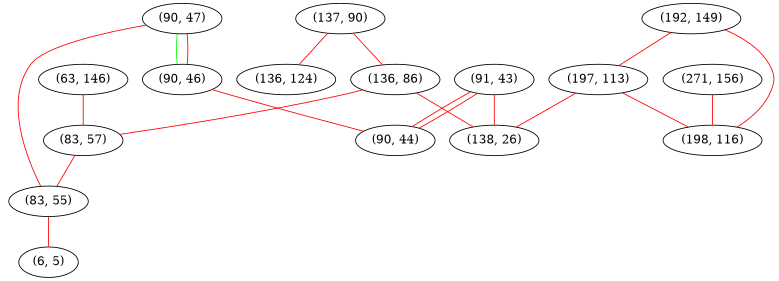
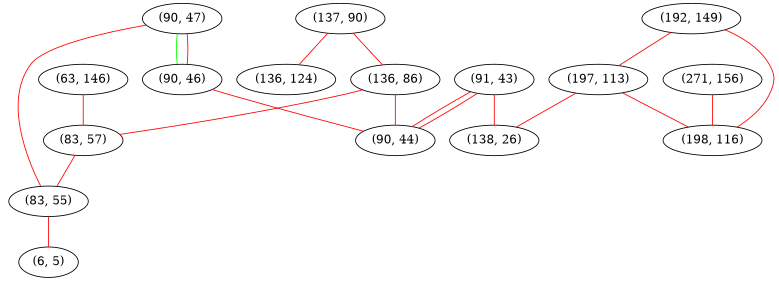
edge "(136, 86)" -- "(138, 26)": now "(136, 86)" -- "(90, 44)"
